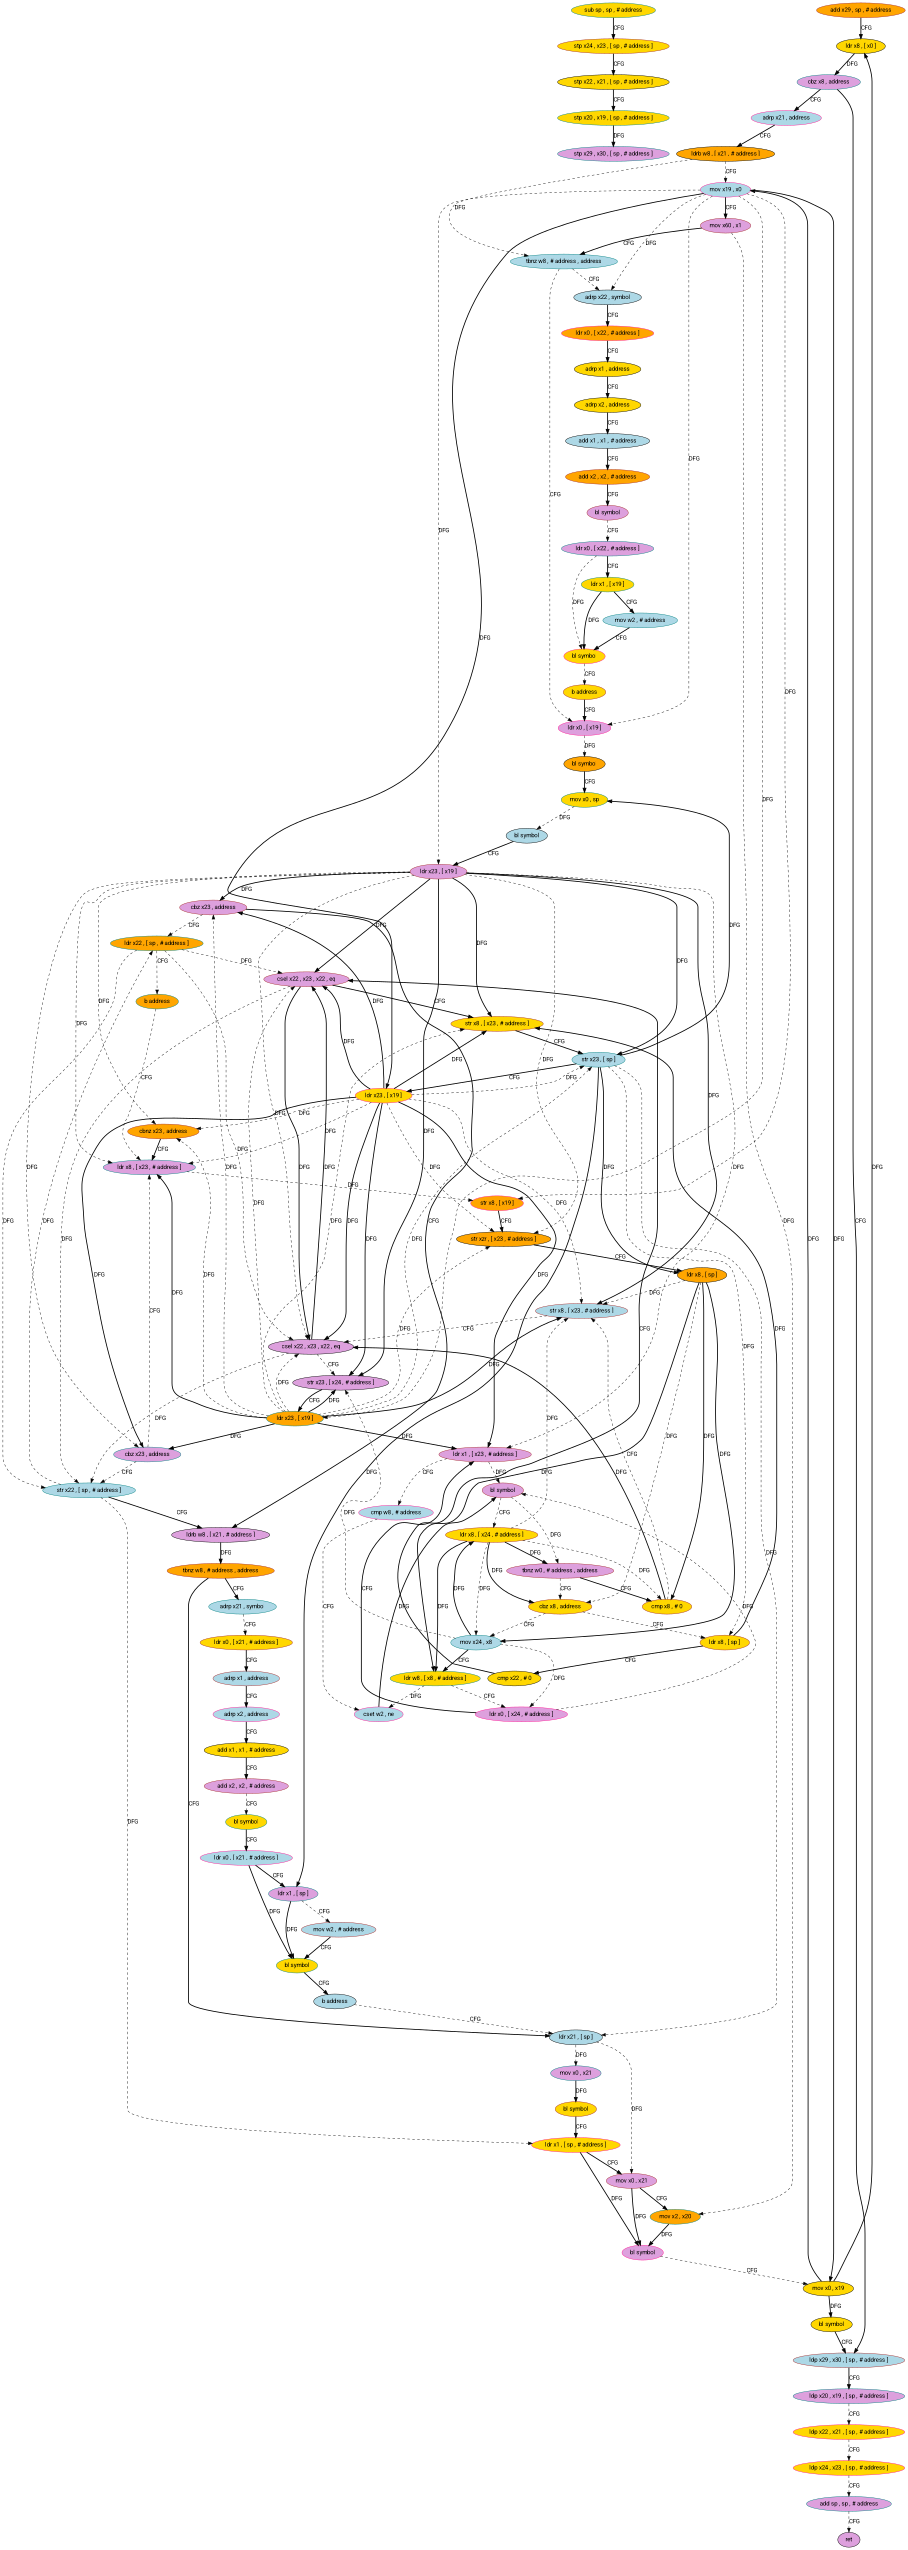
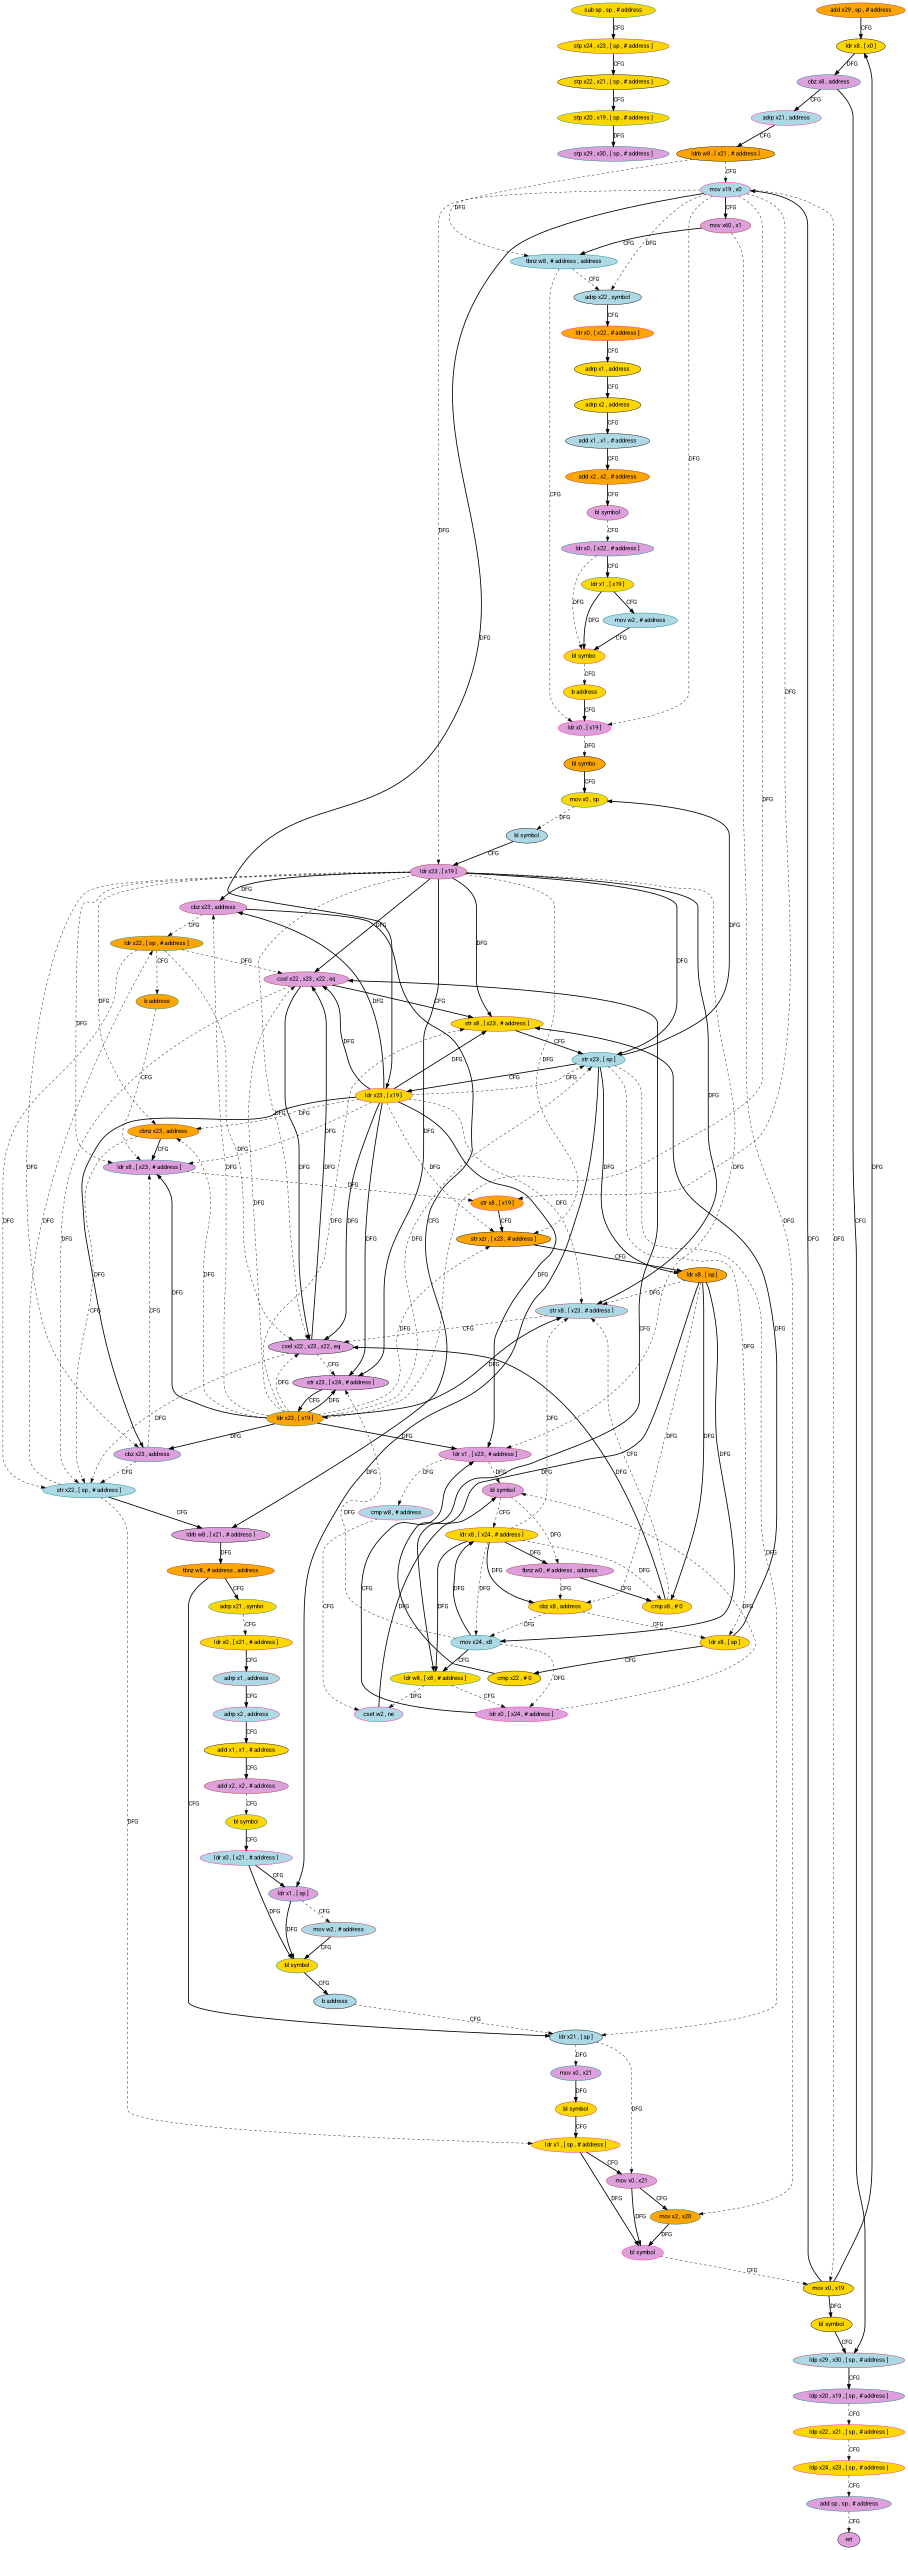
edge "mov x19 , x0" -> "mov x0 , x19": style bold -> dashed
edge "cbnz x23 , address" -> "str x22 , [ sp , # address ]": added, label "CFG"
node "adrp x21 , symbol": fillcolor lightblue -> gold
